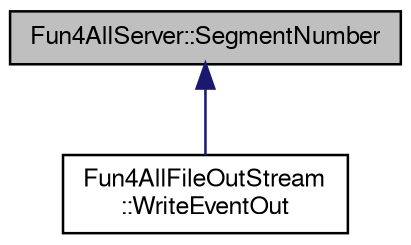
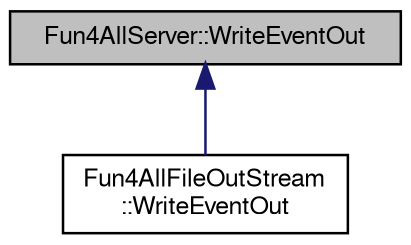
node "Fun4AllServer::SegmentNumber": label "Fun4AllServer::SegmentNumber" -> "Fun4AllServer::WriteEventOut"
